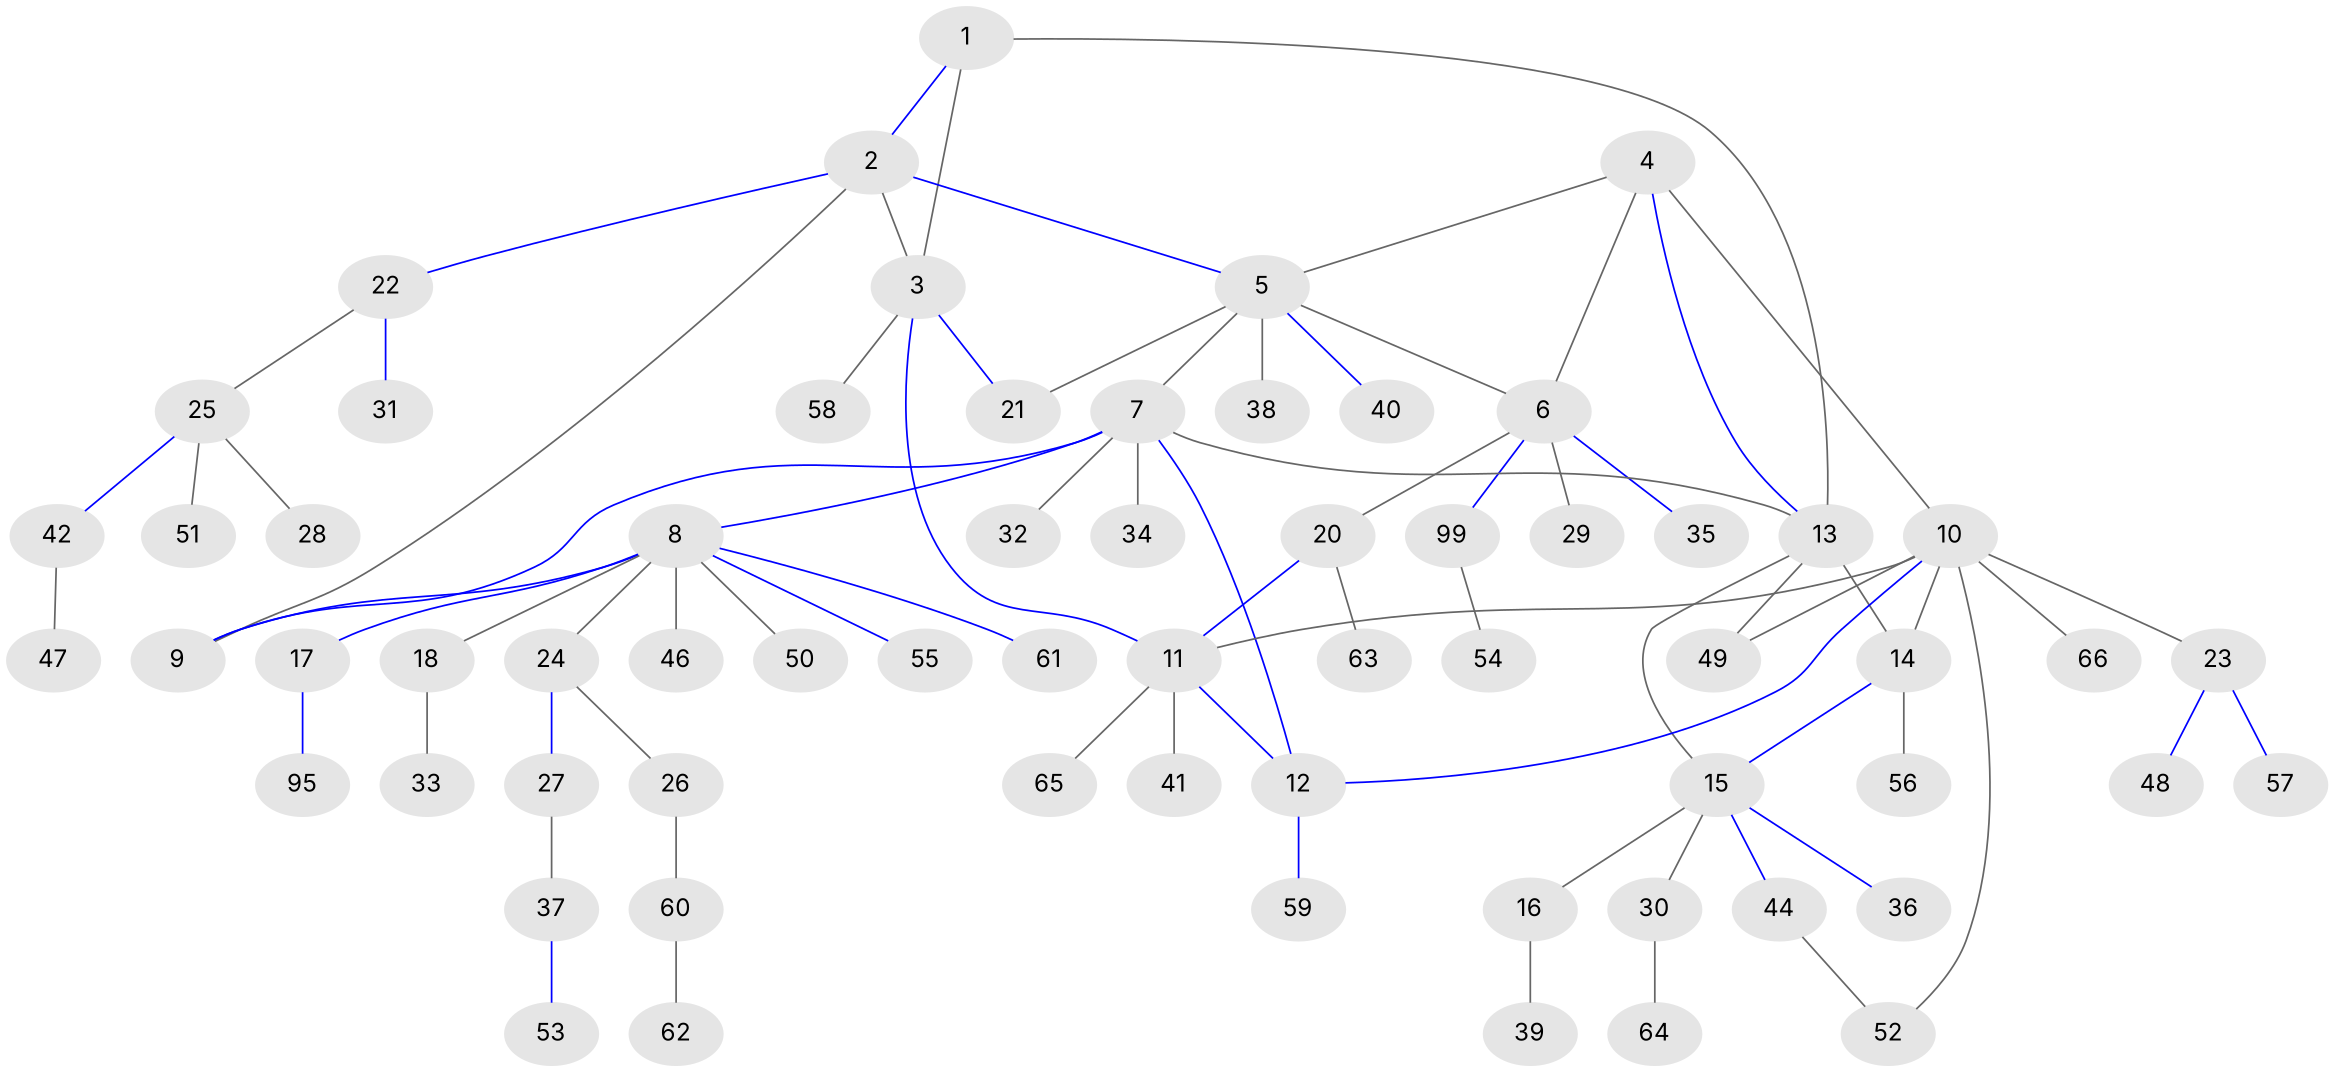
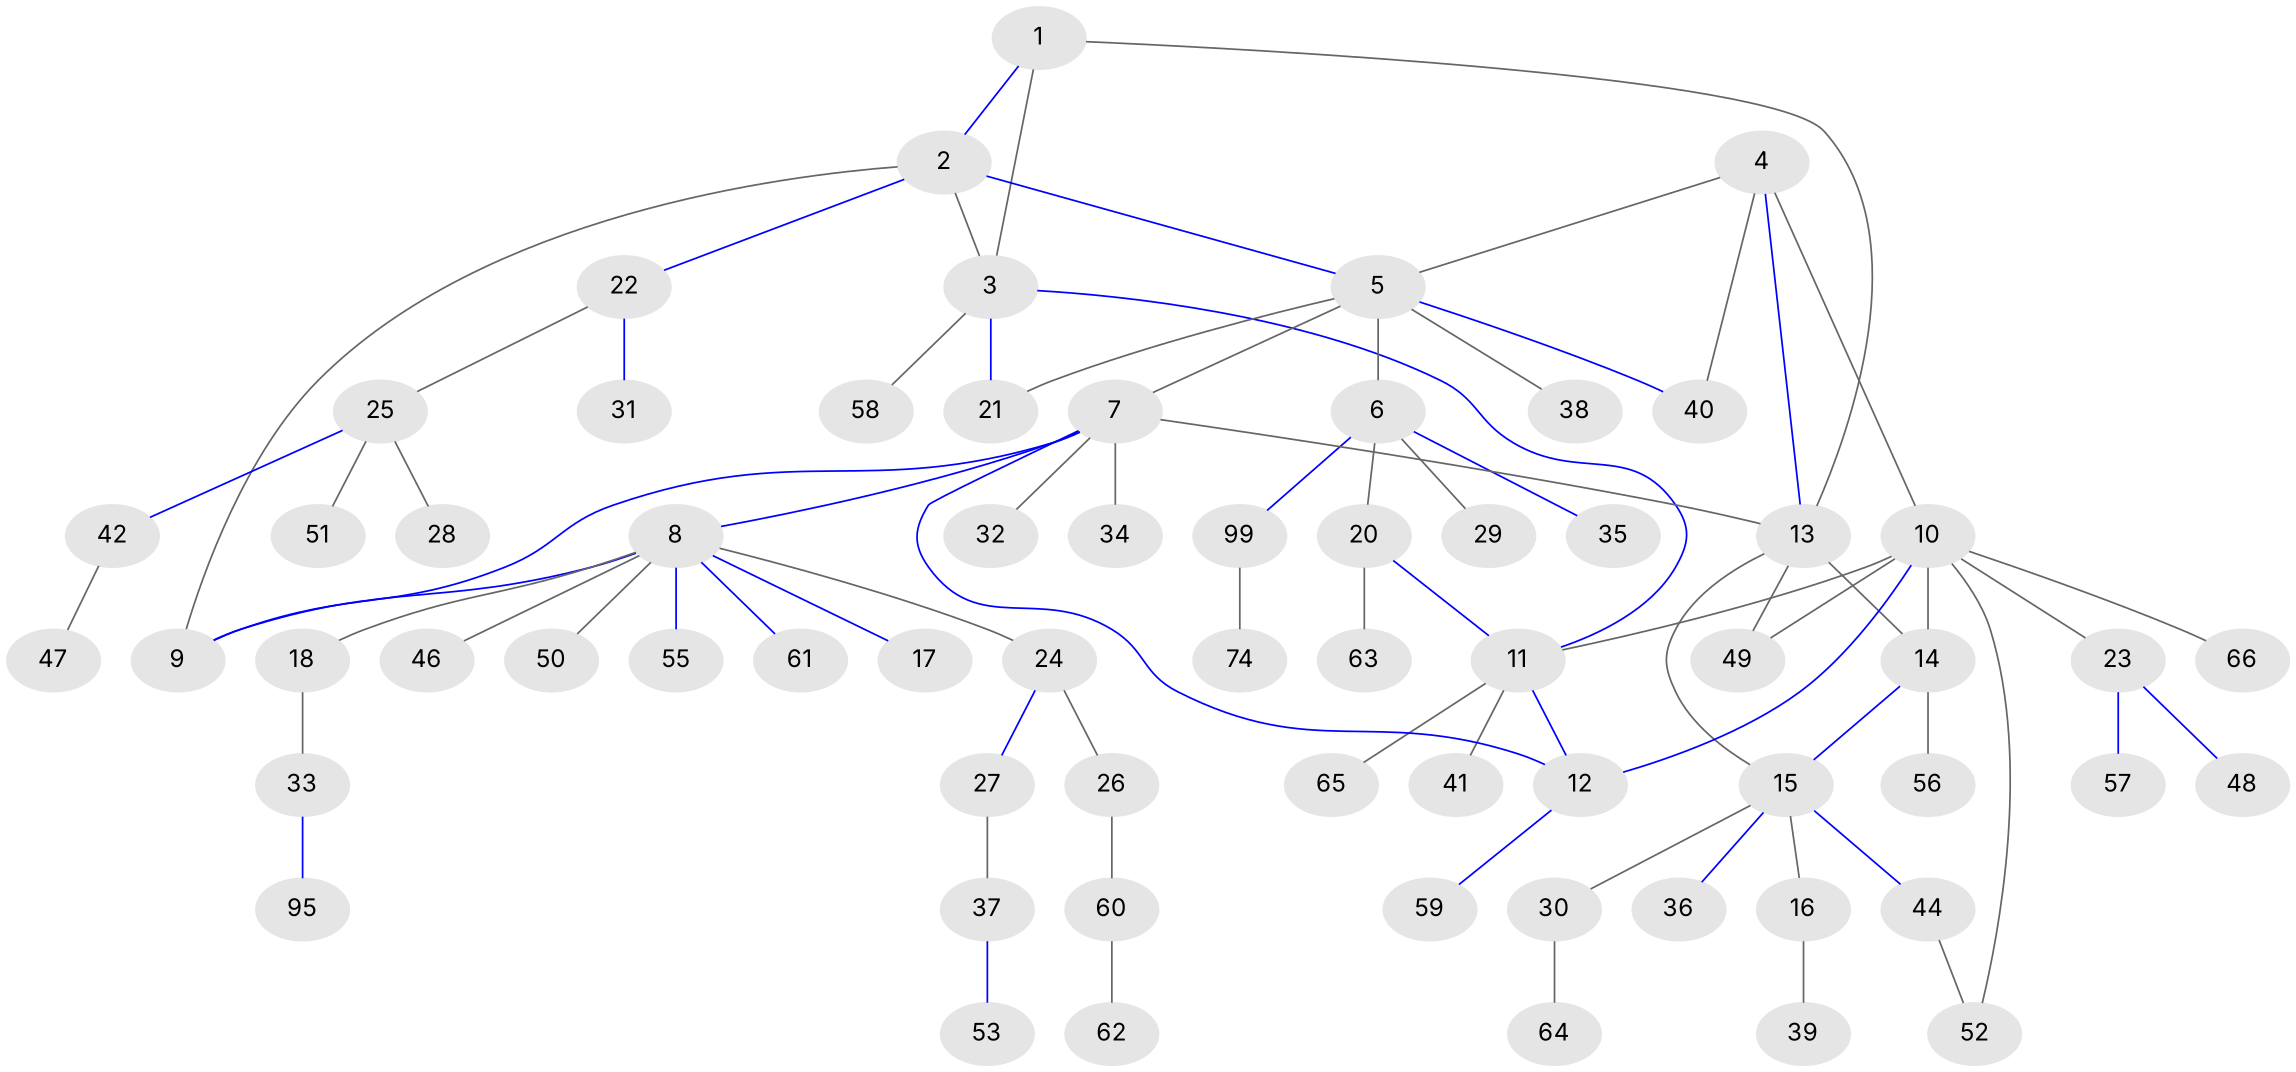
edge "4" -- "6": now "4" -- "40"
node "54": label "54" -> "74"
edge "17" -- "95": now "33" -- "95"
